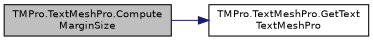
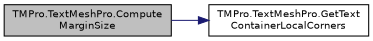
node "TMPro.TextMeshPro.GetText TextMeshPro": label "TMPro.TextMeshPro.GetText TextMeshPro" -> "TMPro.TextMeshPro.GetText ContainerLocalCorners"
